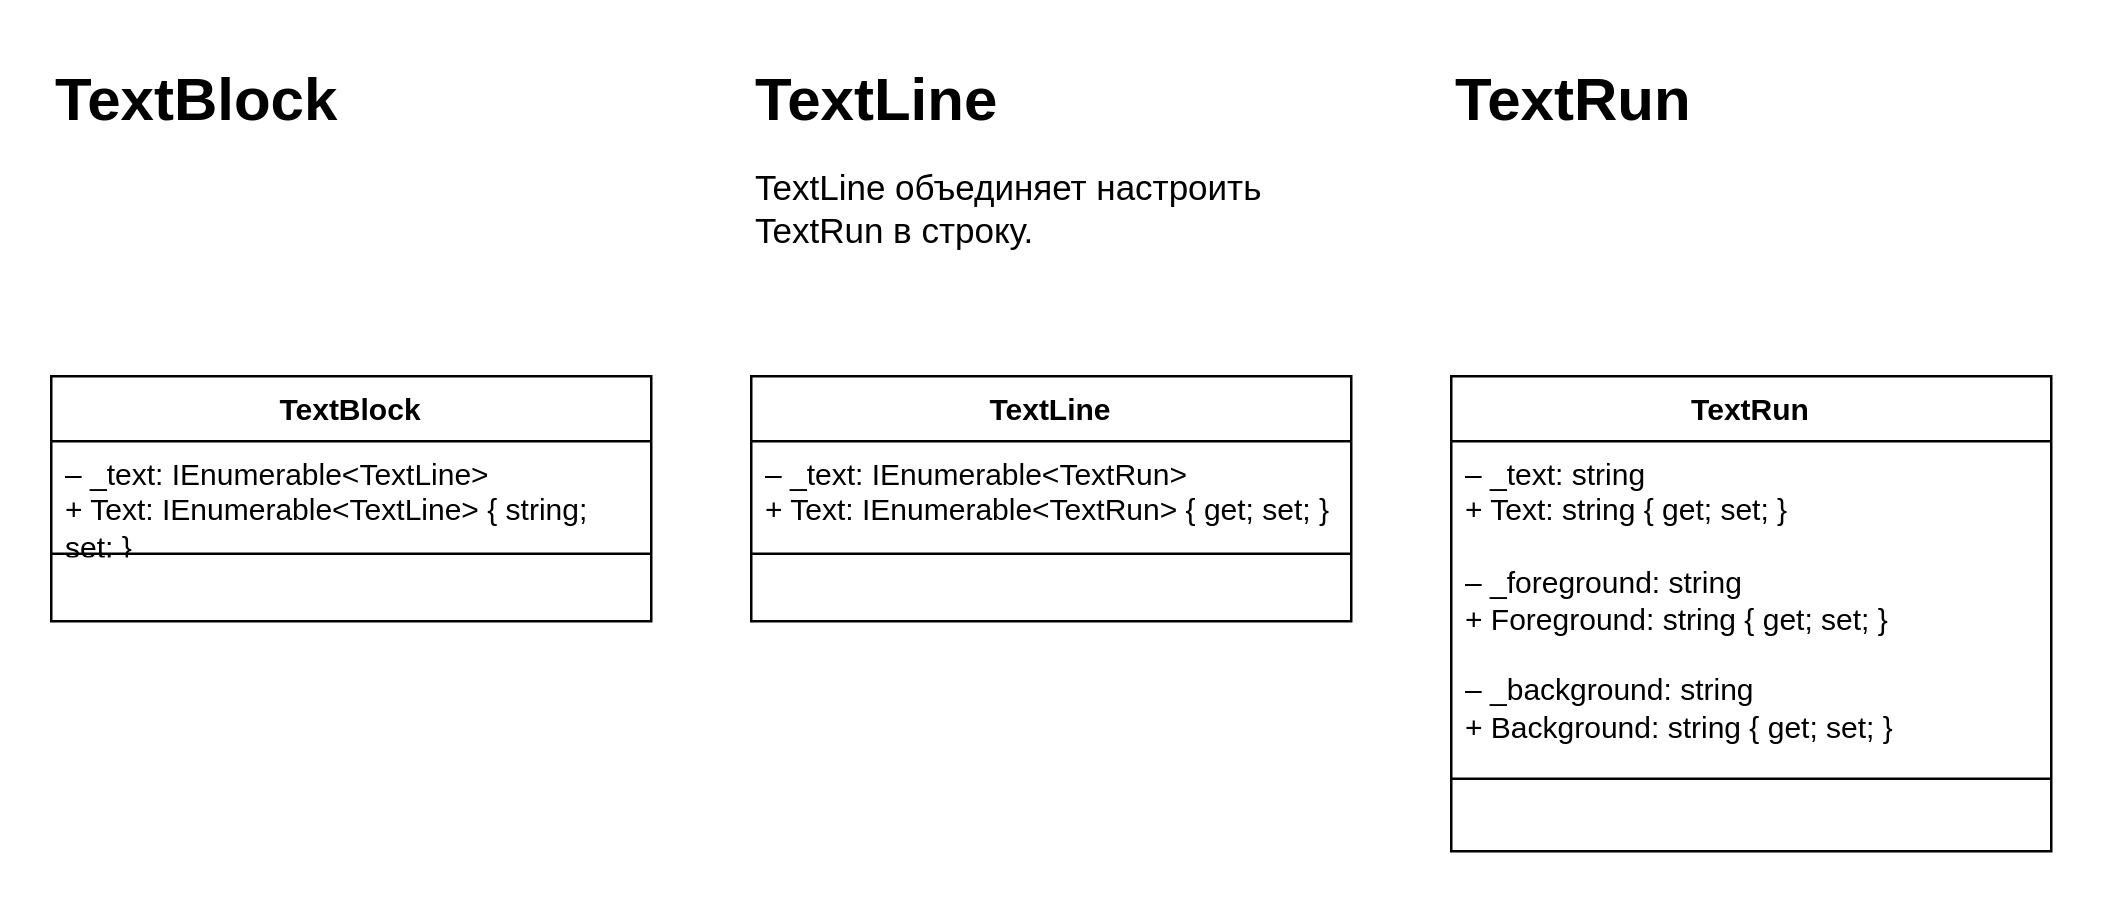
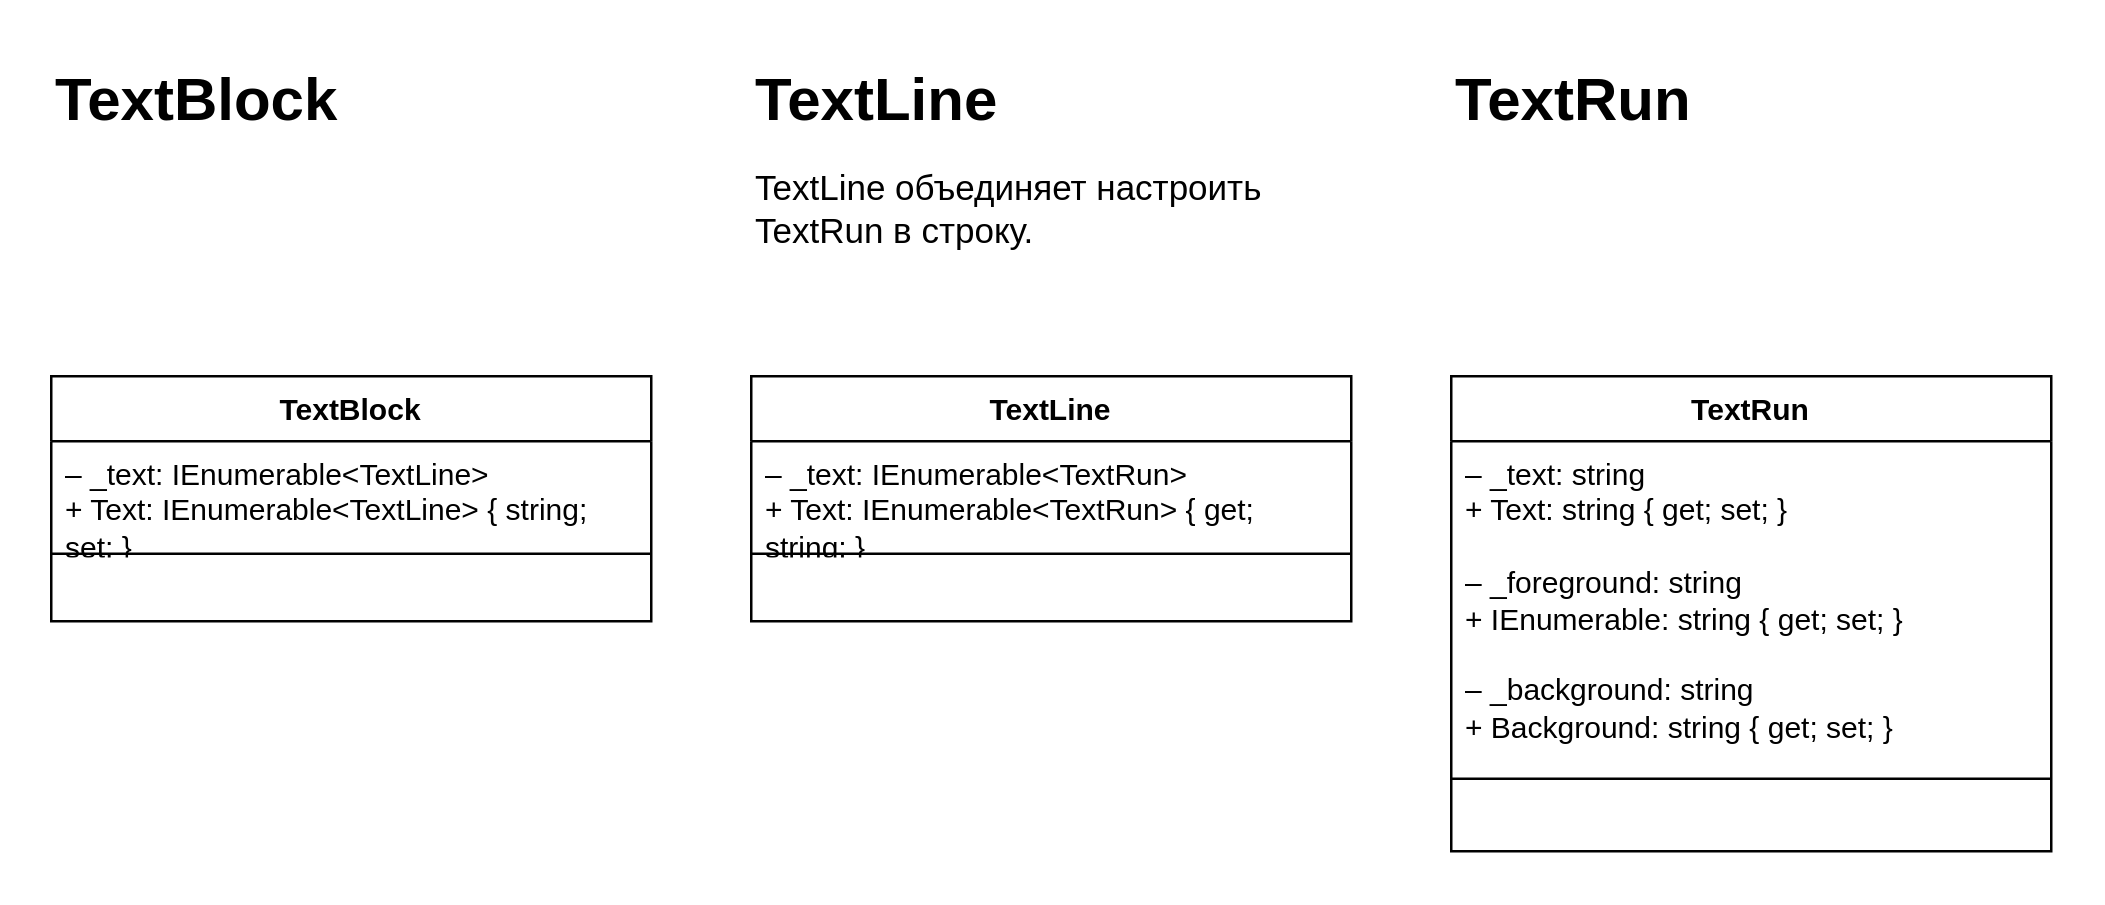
node "– _text: IEnumerable<TextRun> + Text: IEnumerable<TextRun> { get; set; }": label "– _text: IEnumerable<TextRun> + Text: IEnumerable<TextRun> { get; set; }" -> "– _text: IEnumerable<TextRun> + Text: IEnumerable<TextRun> { get; string; }"
node "– _text: string + Text: string { get; set; } – _foreground: string + Foreground: string { get; set; } – _background: string + Background: string { get; set; }": label "– _text: string + Text: string { get; set; } – _foreground: string + Foreground: string { get; set; } – _background: string + Background: string { get; set; }" -> "– _text: string + Text: string { get; set; } – _foreground: string + IEnumerable: string { get; set; } – _background: string + Background: string { get; set; }"
